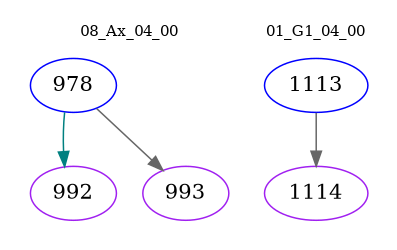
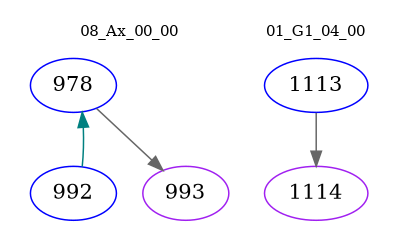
cluster "08_Ax_04_00": label "08_Ax_04_00" -> "08_Ax_00_00"
edge "978" -> "992": reversed
node "992": color purple -> blue
